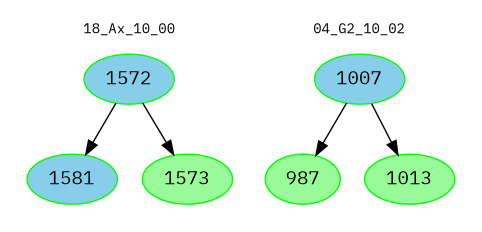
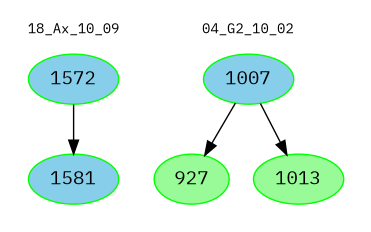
cluster "18_Ax_10_00": label "18_Ax_10_00" -> "18_Ax_10_09"
node "1573": removed
node "987": label "987" -> "927"
